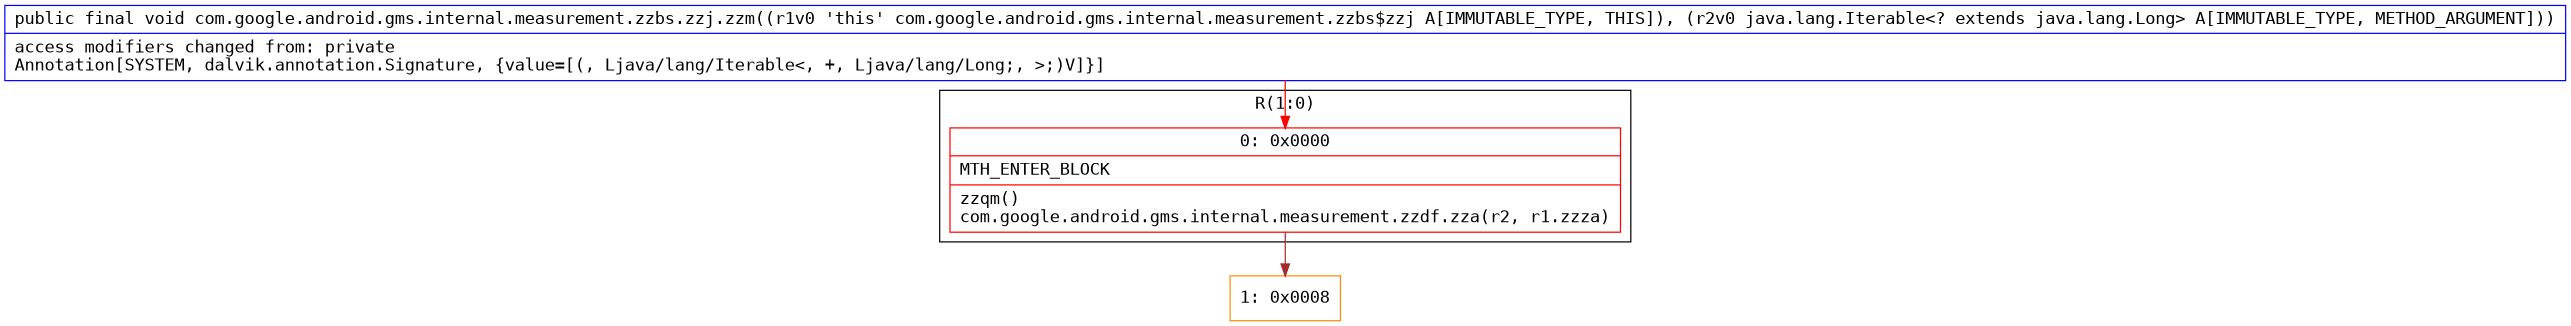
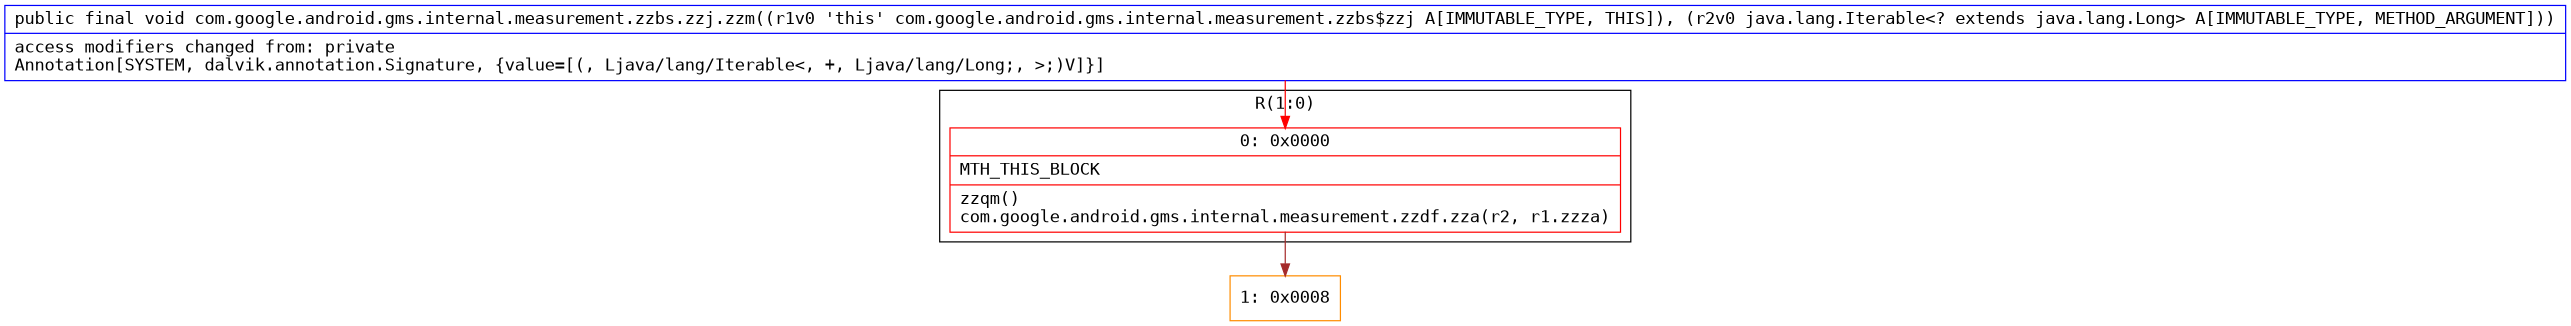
node "0: 0x0000": text "MTH_ENTER_BLOCK" -> "MTH_THIS_BLOCK"
